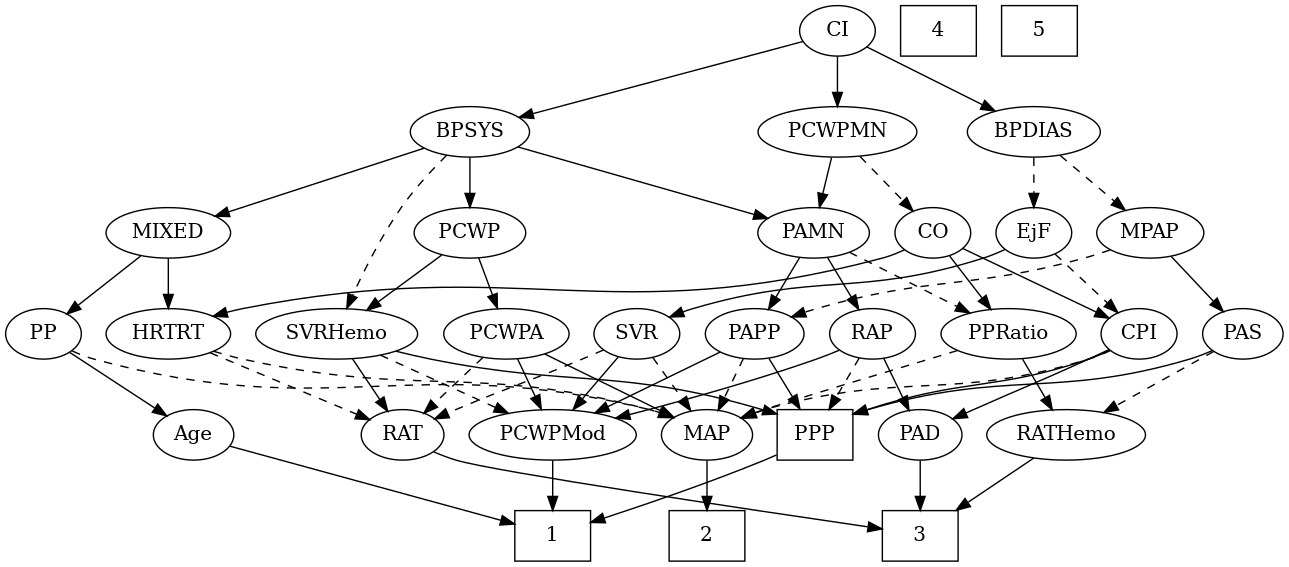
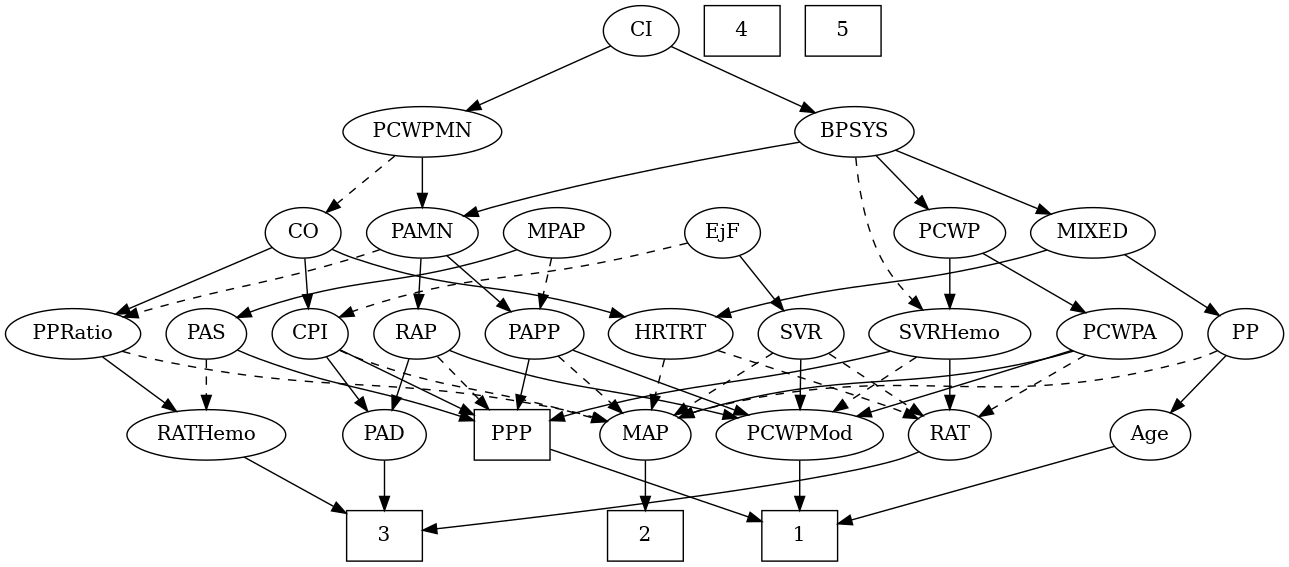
node "BPDIAS": removed
